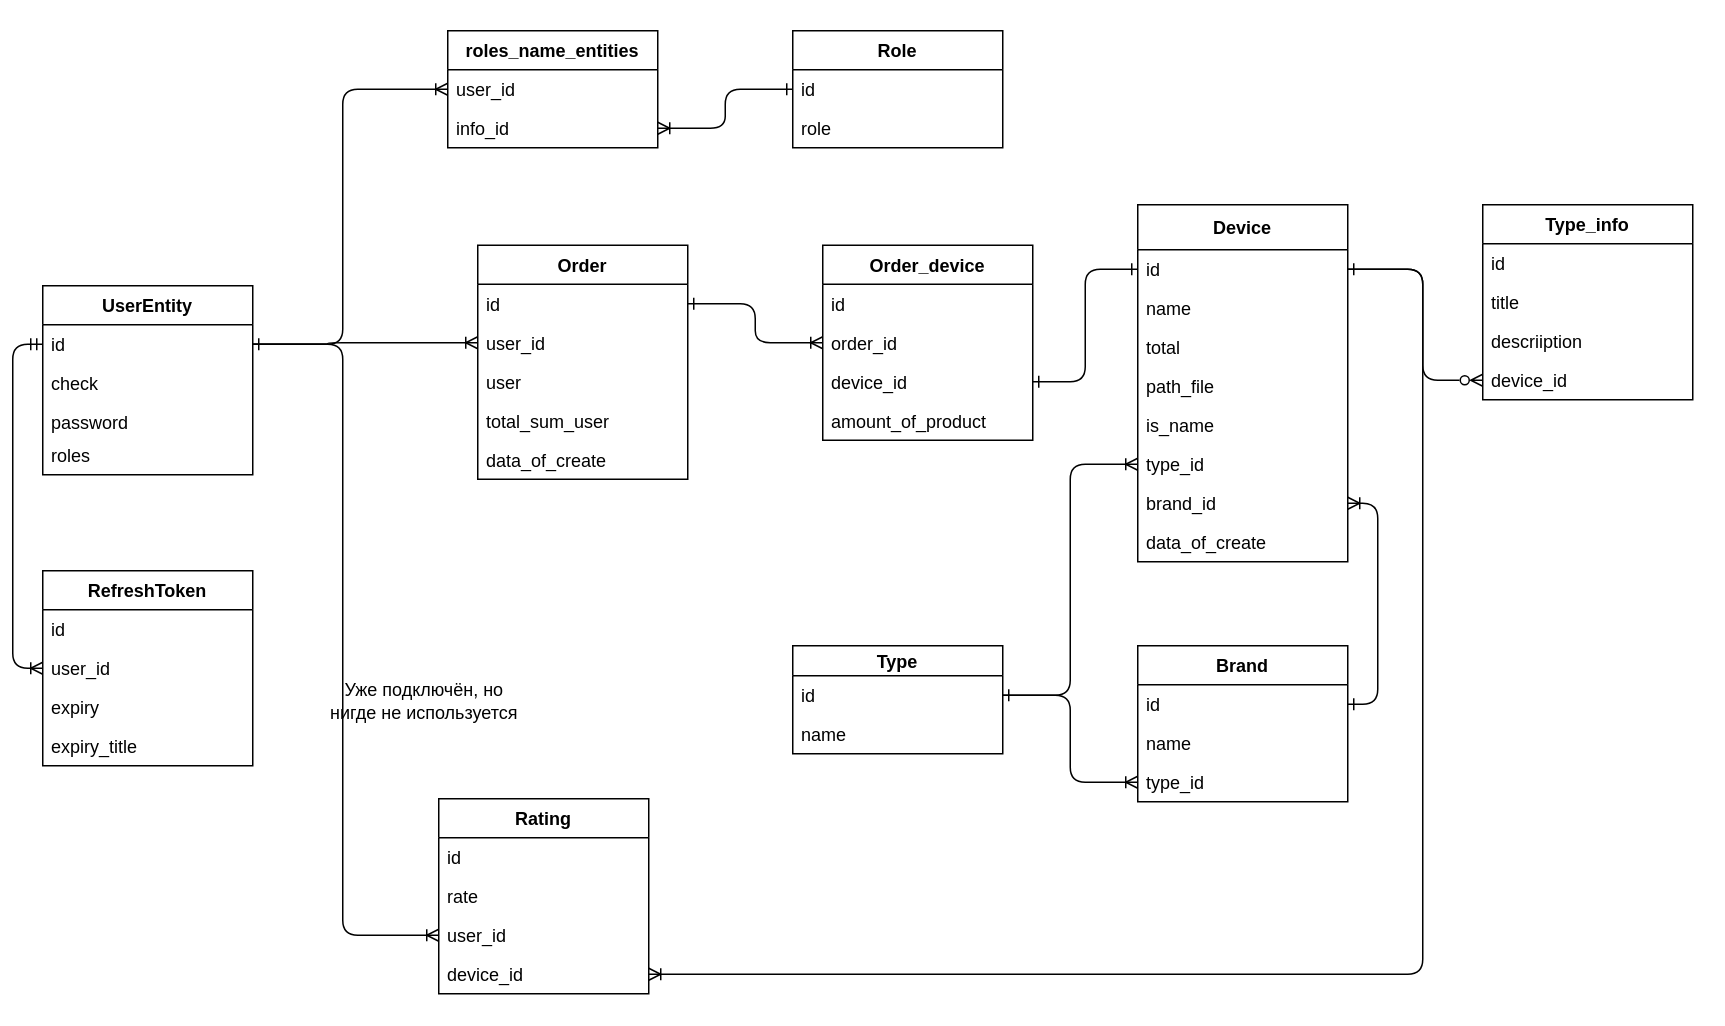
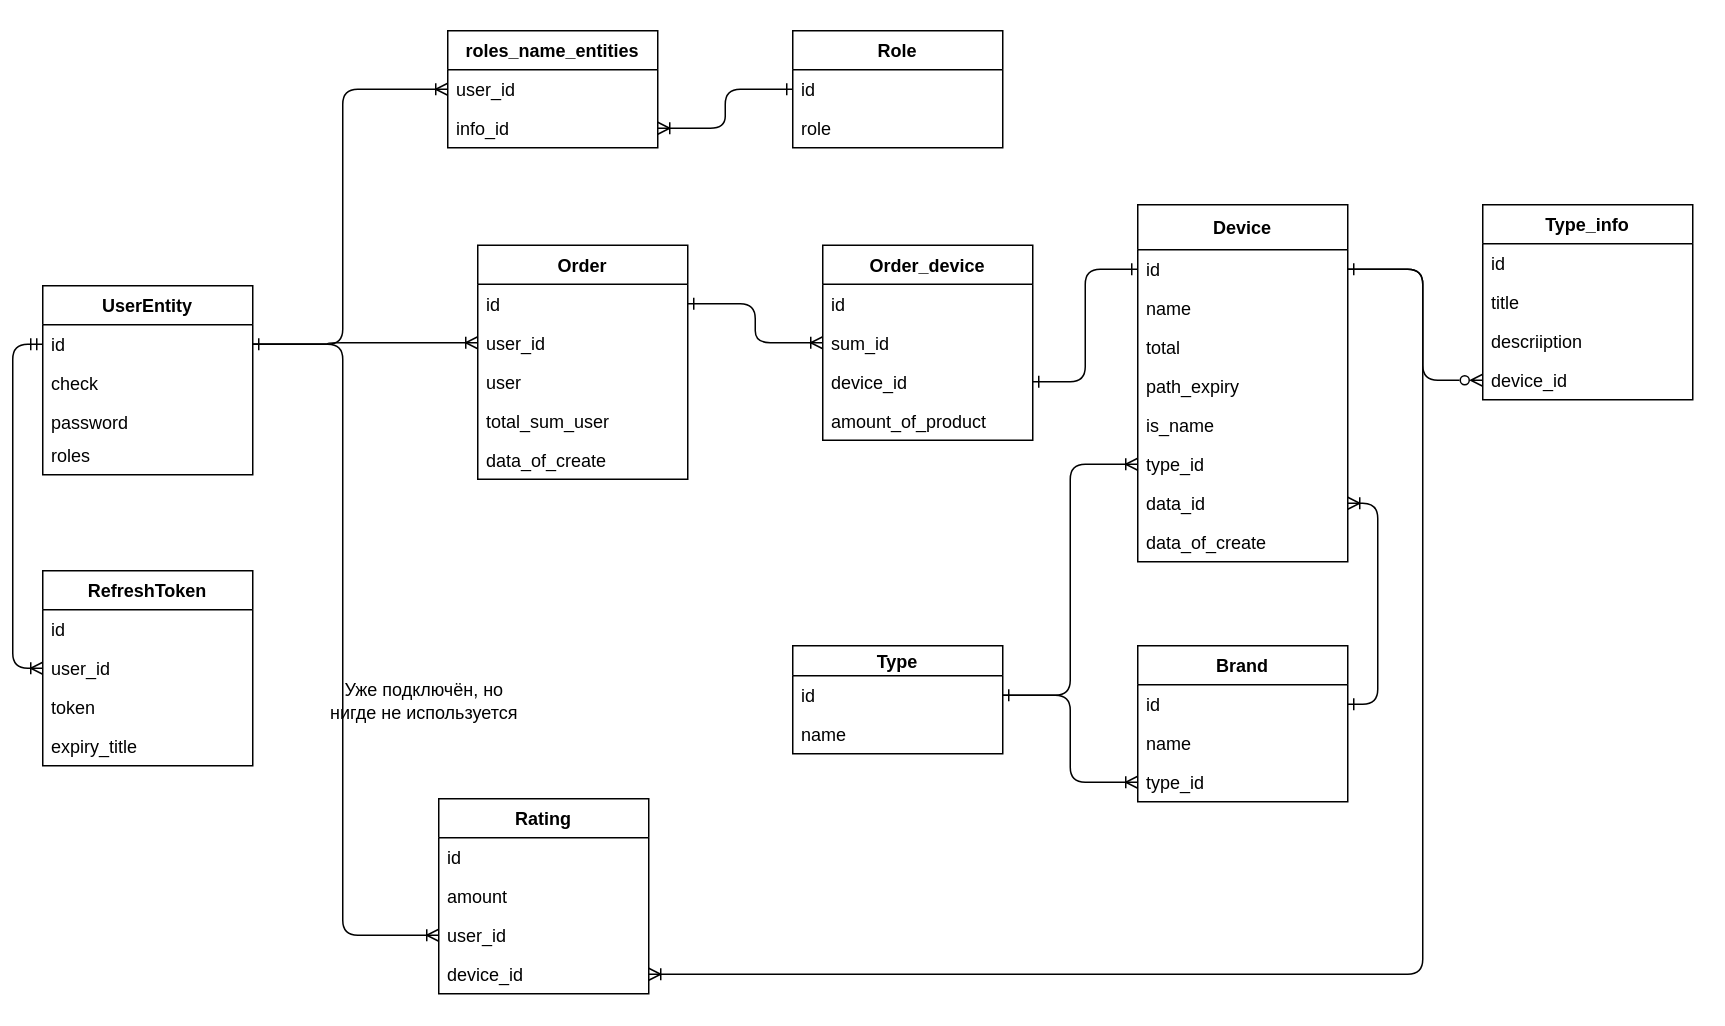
node "order_id": label "order_id" -> "sum_id"
node "path_file": label "path_file" -> "path_expiry"
node "brand_id": label "brand_id" -> "data_id"
node "expiry": label "expiry" -> "token"
node "rate": label "rate" -> "amount"
